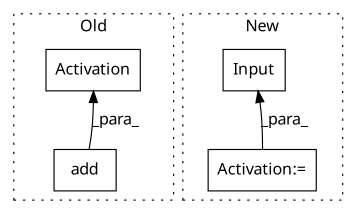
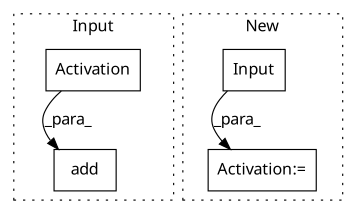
cluster "Old": label "Old" -> "Input"
edge "add" -> "Activation": reversed
edge "Activation:=" -> "Input": reversed
